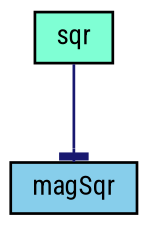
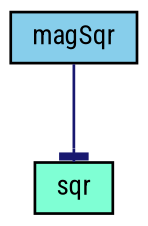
edge "sqr" -> "magSqr": reversed
